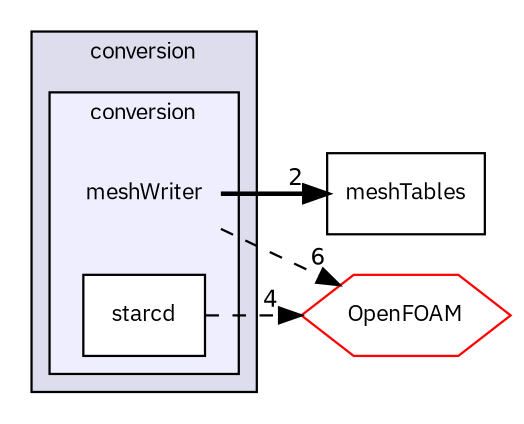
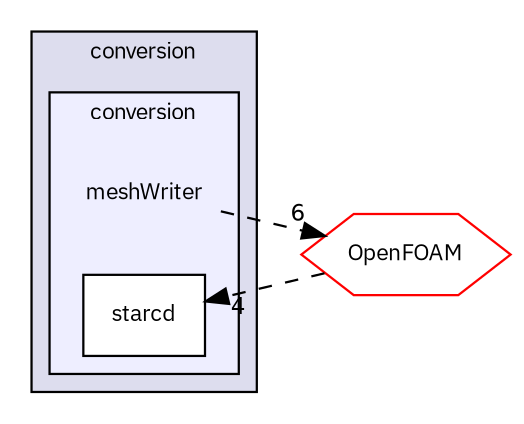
node "meshTables": removed
edge "starcd" -> "OpenFOAM": reversed
